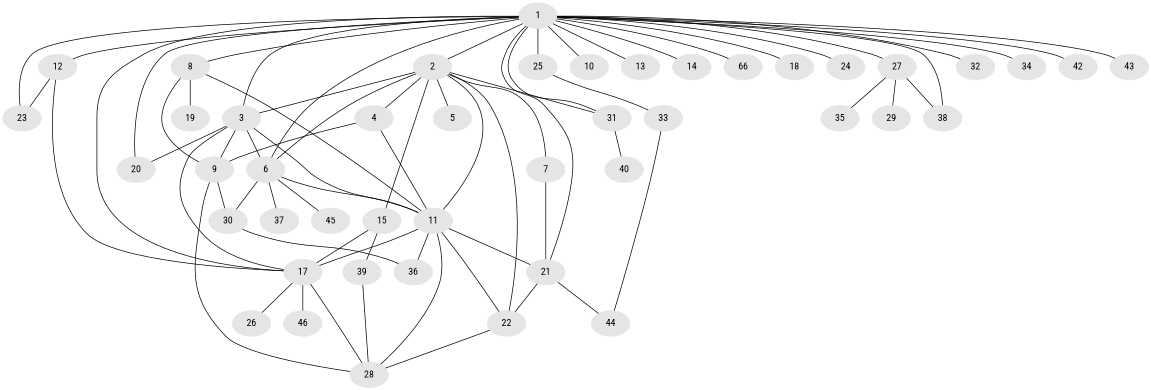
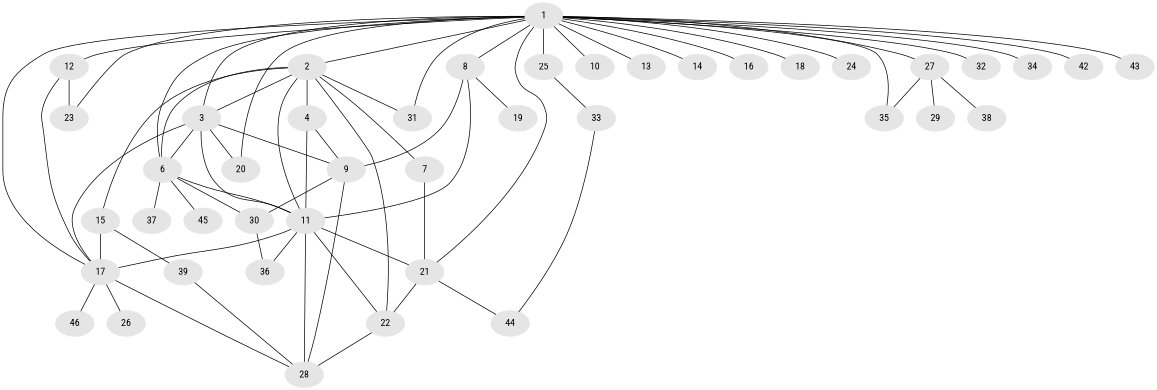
edge "1" -- "38": now "1" -- "35"
node "66": label "66" -> "16"
node "5": removed
node "40": removed
